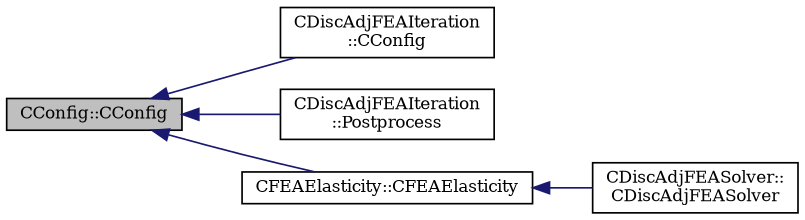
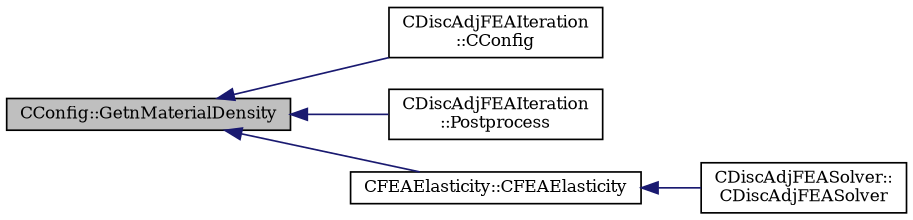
node "CConfig::CConfig": label "CConfig::CConfig" -> "CConfig::GetnMaterialDensity"
